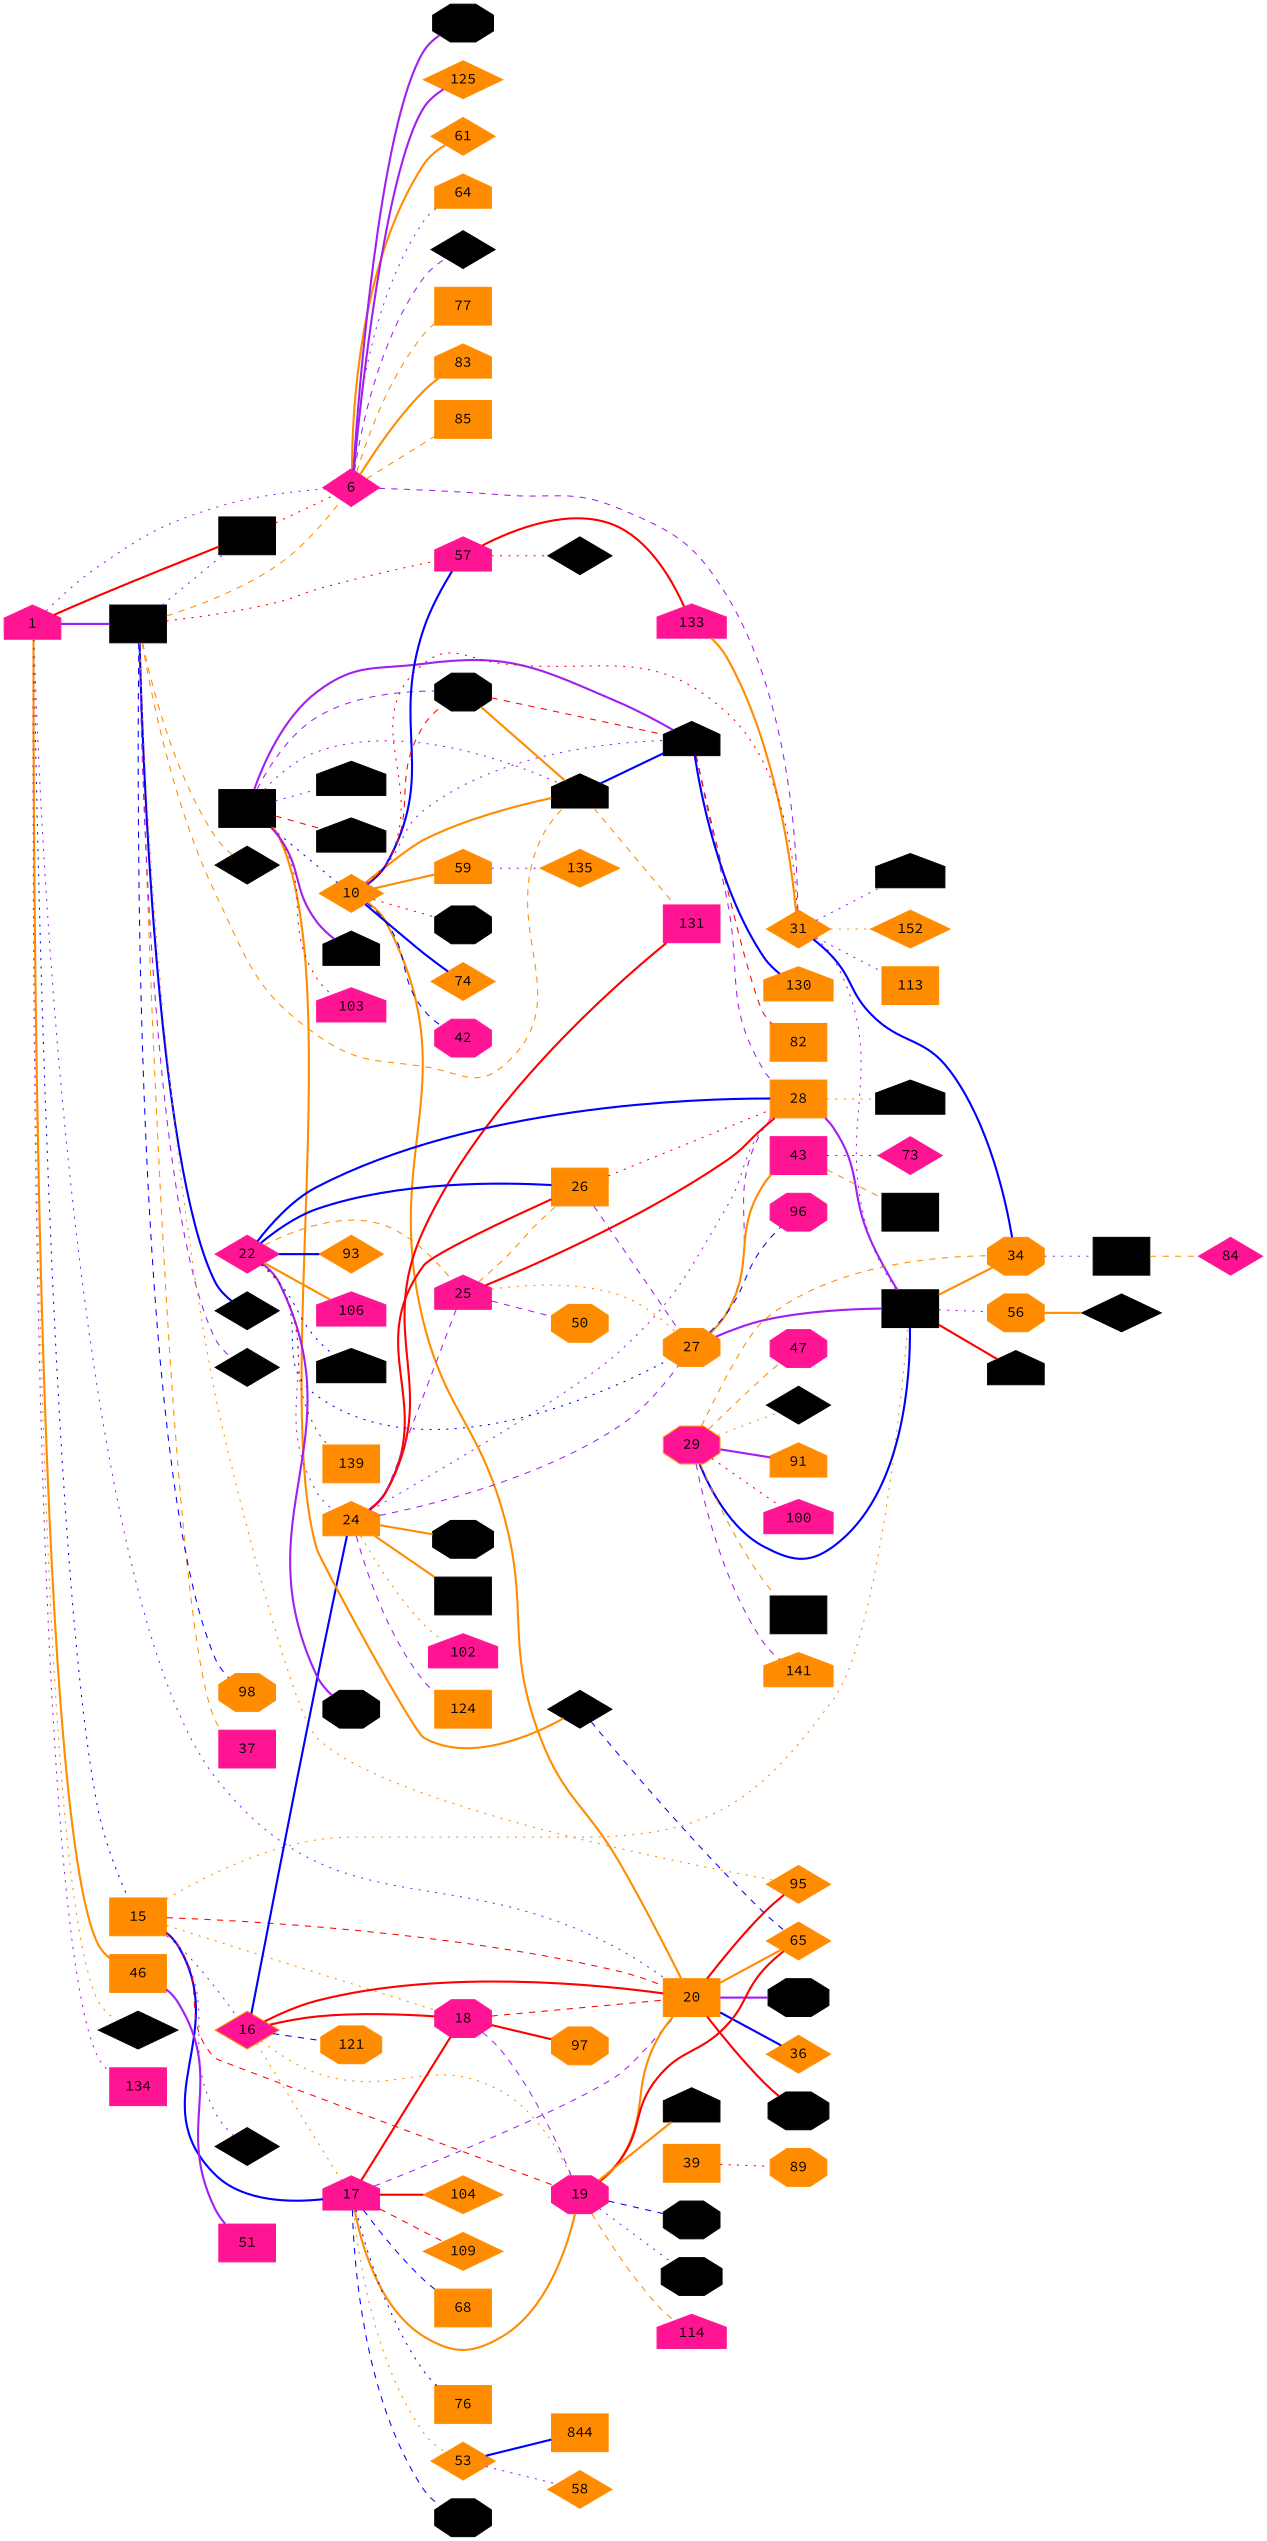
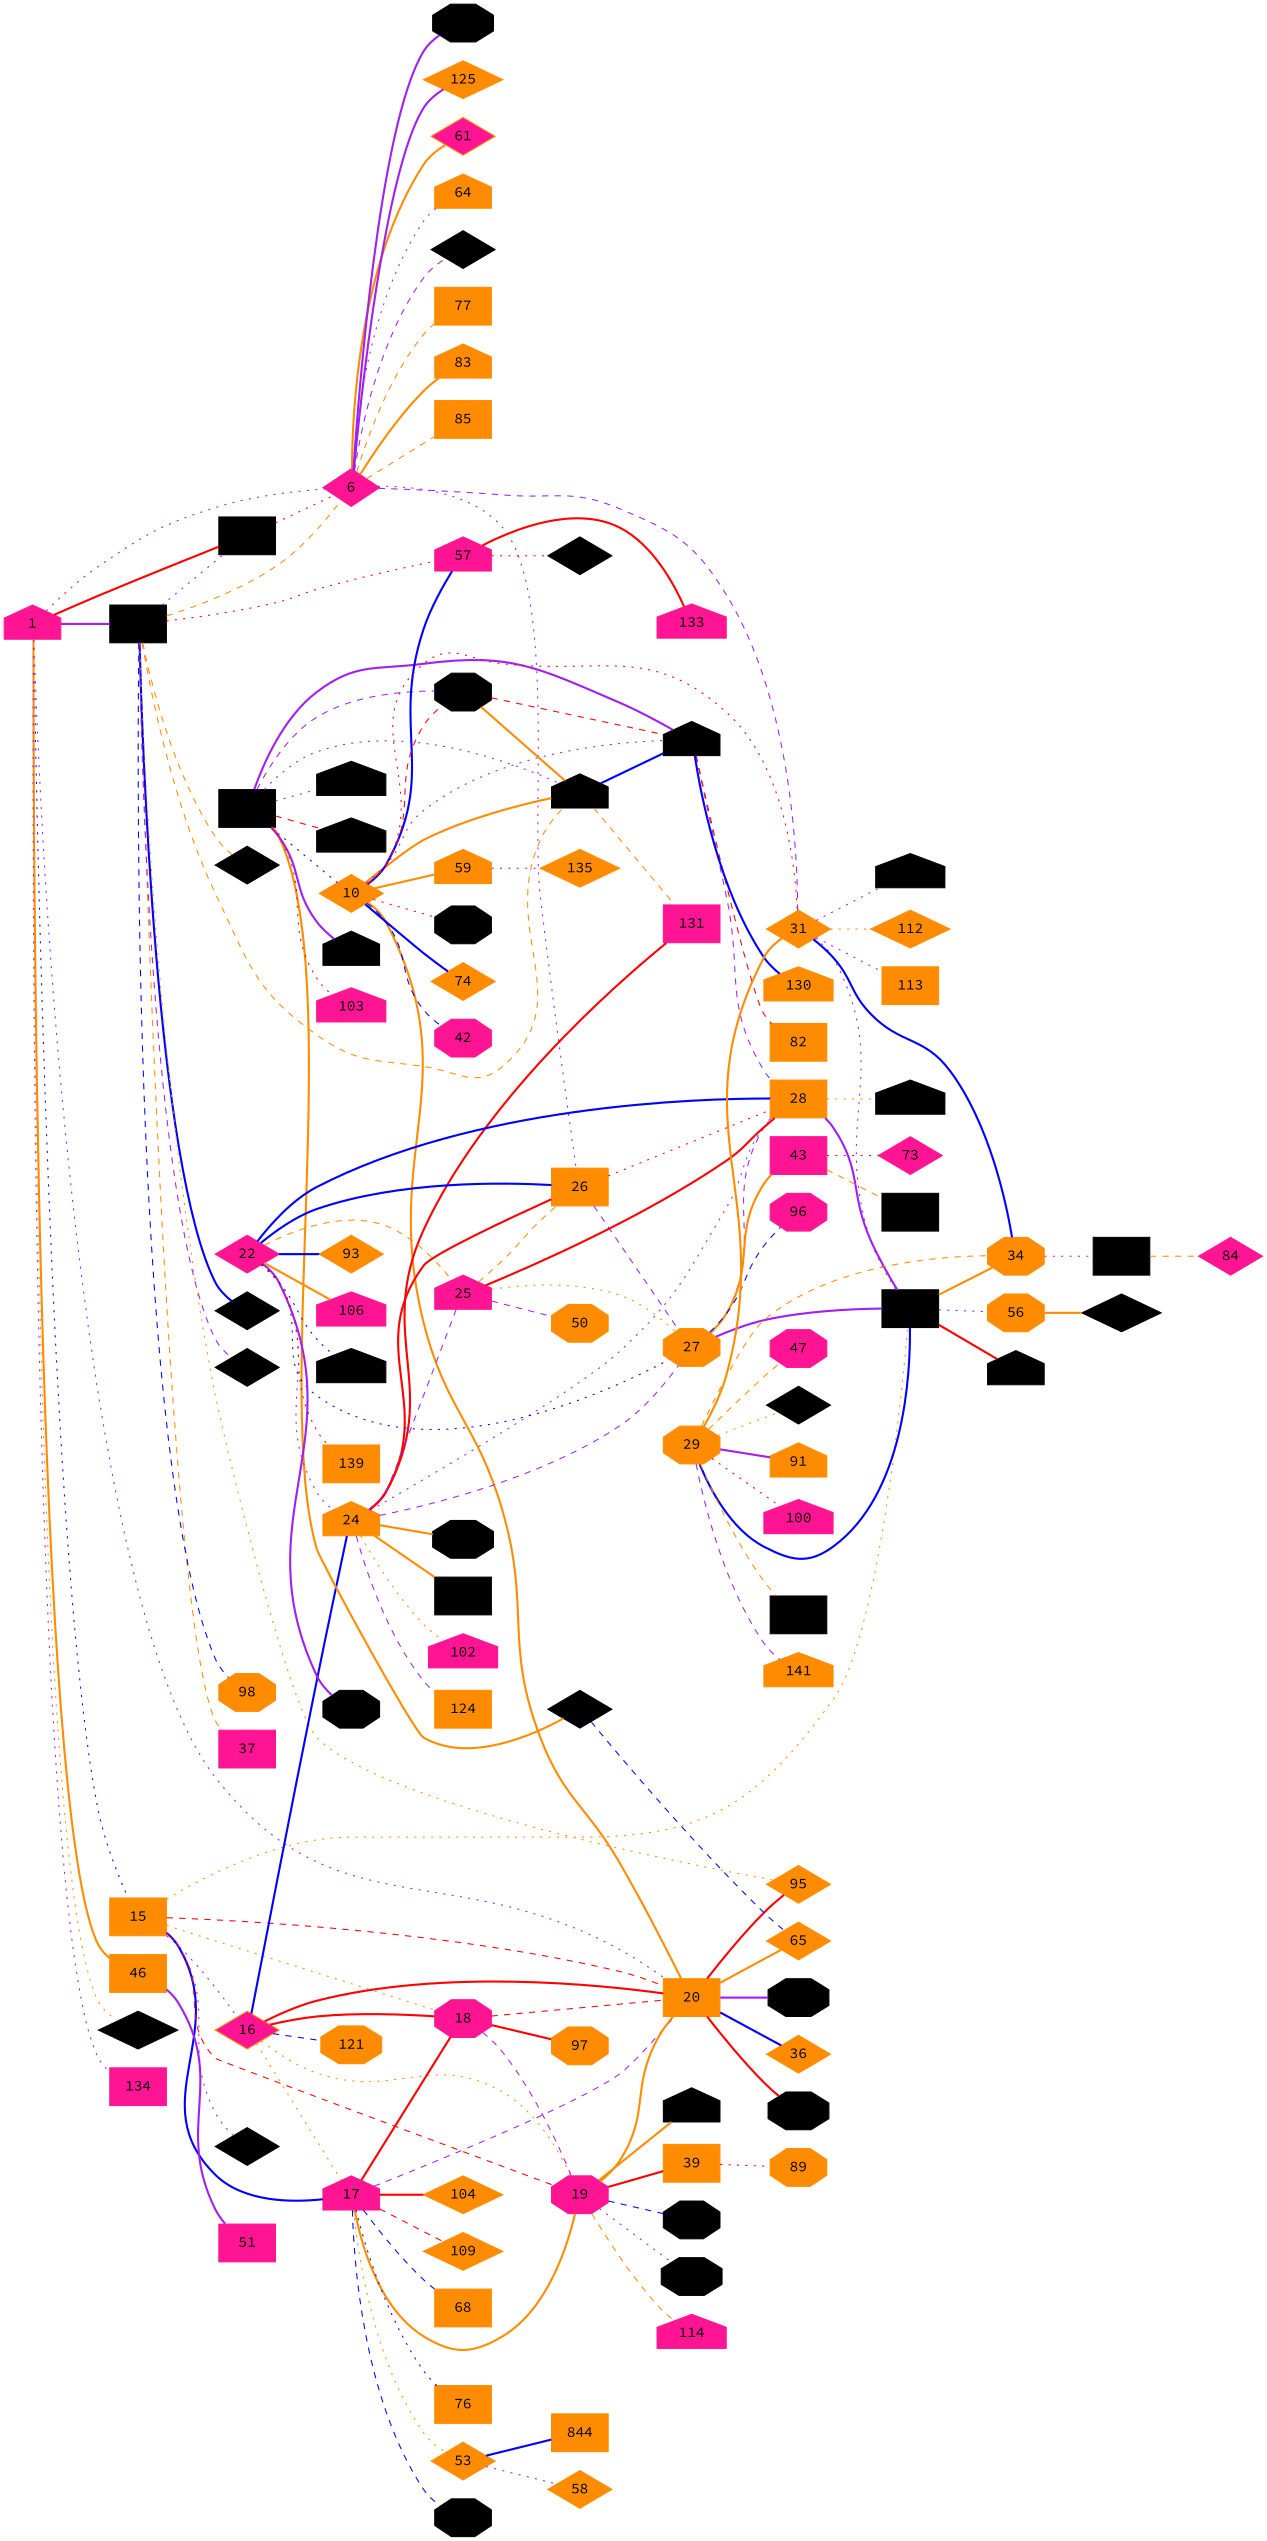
node "61": fillcolor darkorange -> deeppink
edge "6" -- "26": added
edge "133" -- "31": now "29" -- "31"
node "152": label "152" -> "112"
node "29": fillcolor deeppink -> darkorange
edge "65" -- "19": now "39" -- "19"
